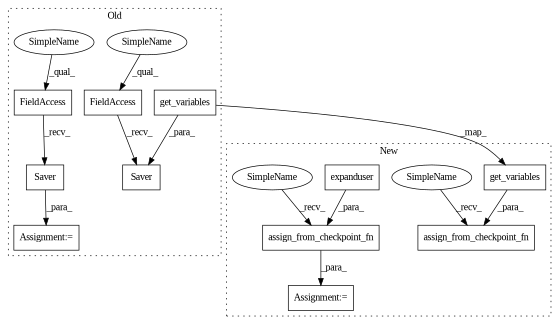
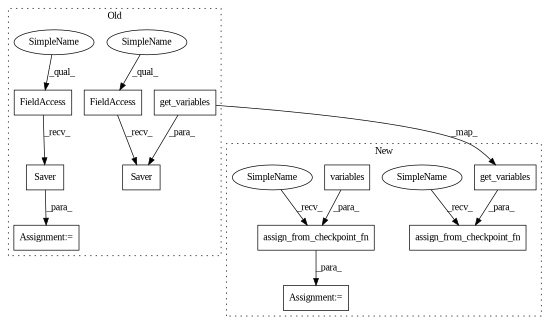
node "expanduser": label "expanduser" -> "variables"
